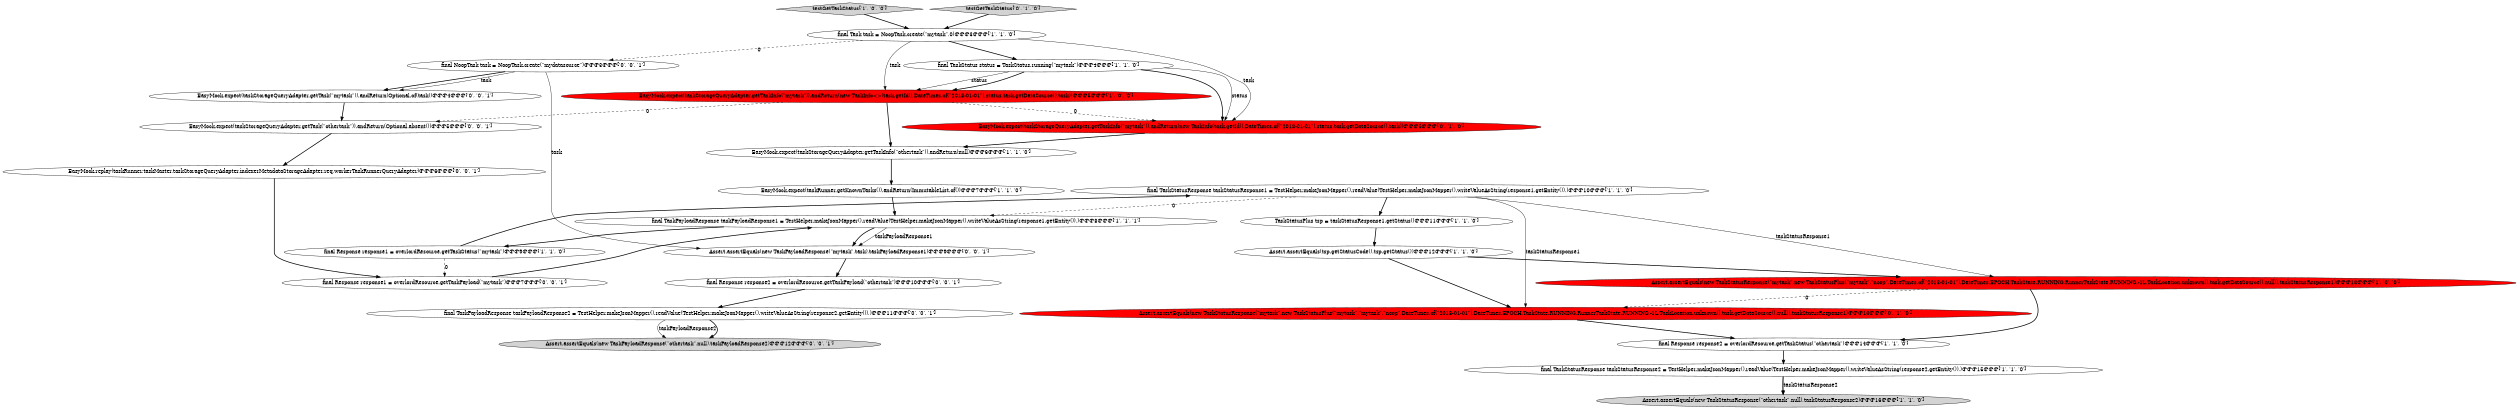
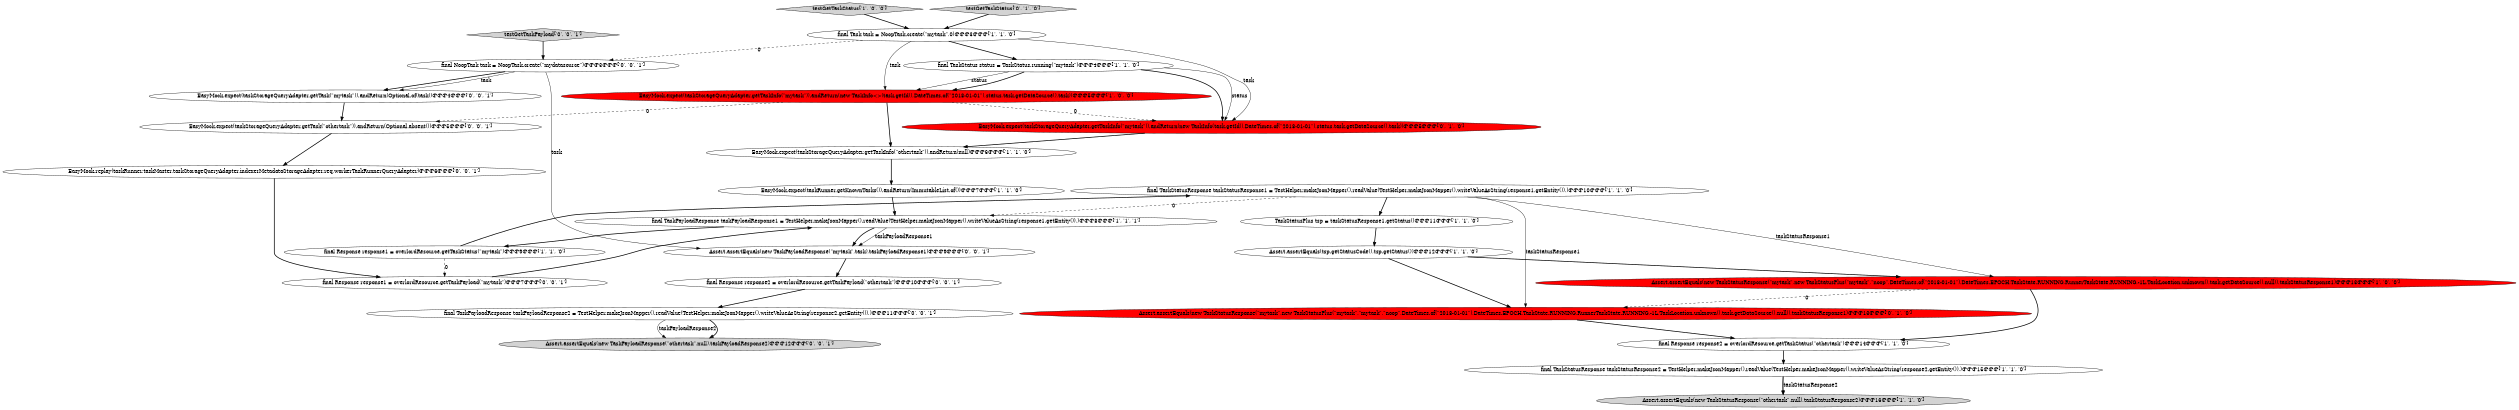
node "testGetTaskPayload['0', '0', '1']": added
